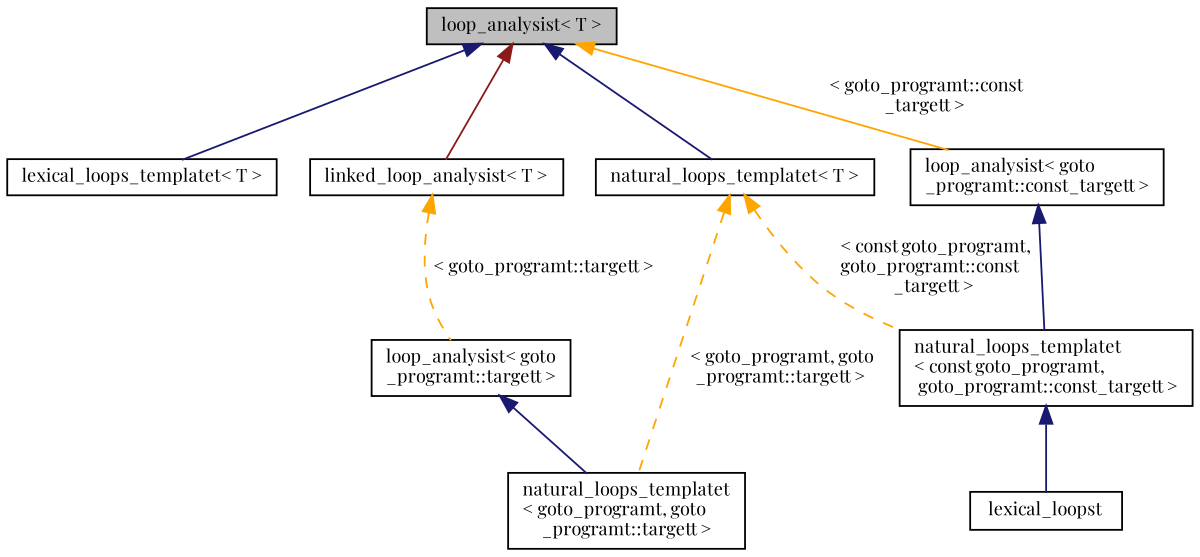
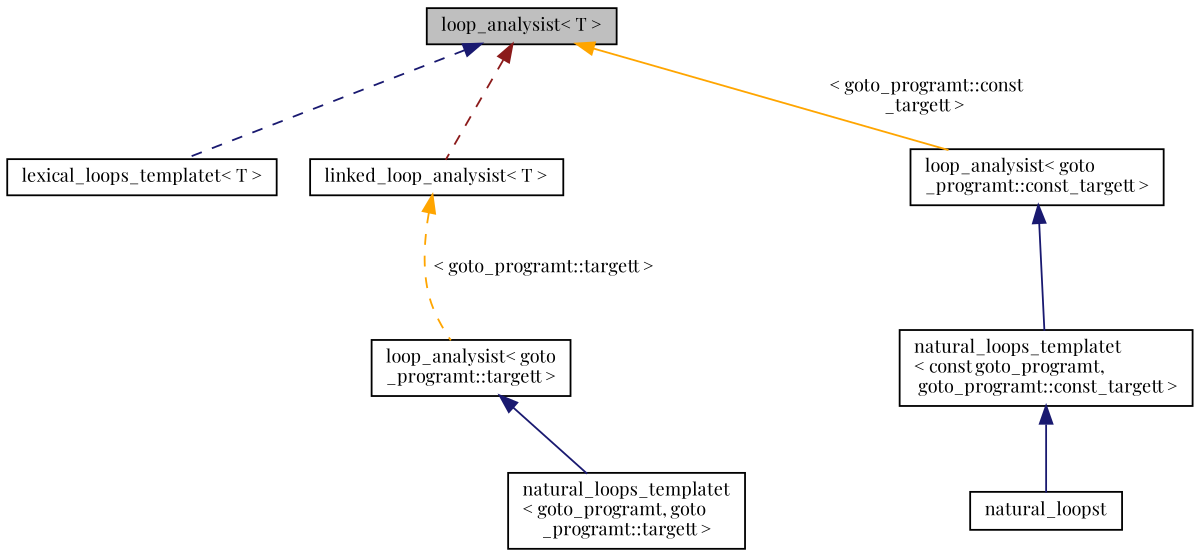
edge "lexical_loops_templatet< T >" -> "loop_analysist< T >": style solid -> dashed
edge "linked_loop_analysist< T >" -> "loop_analysist< T >": style solid -> dashed
node "natural_loops_templatet< T >": removed
node "lexical_loopst": label "lexical_loopst" -> "natural_loopst"
